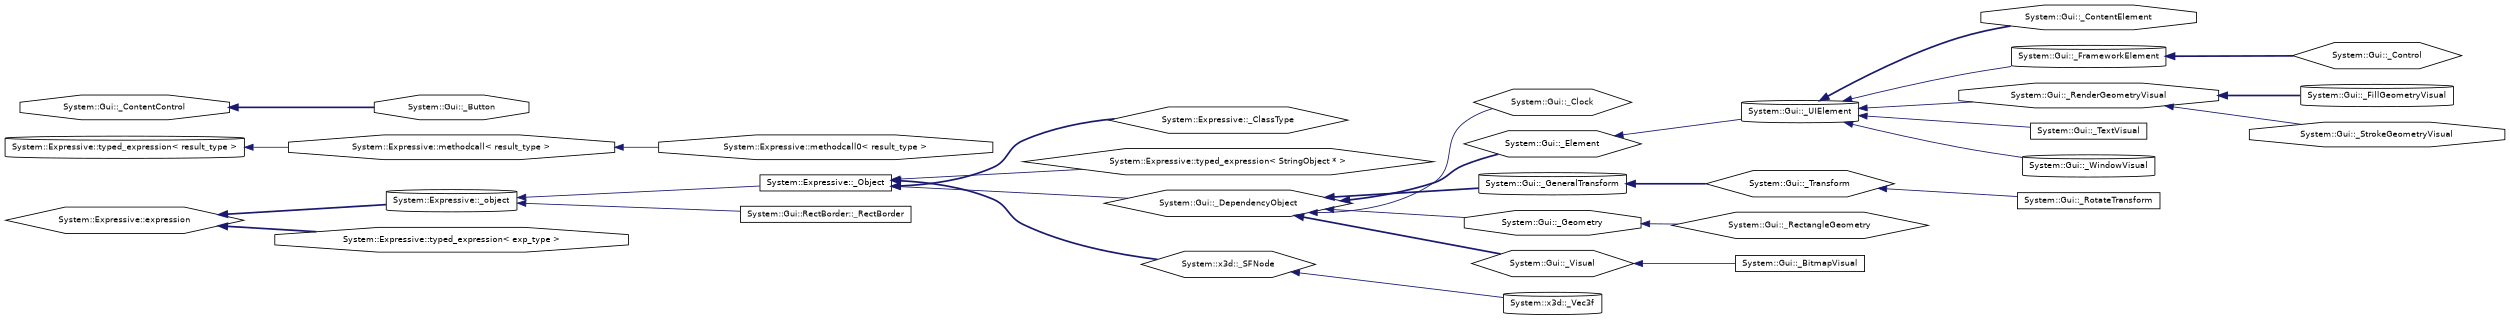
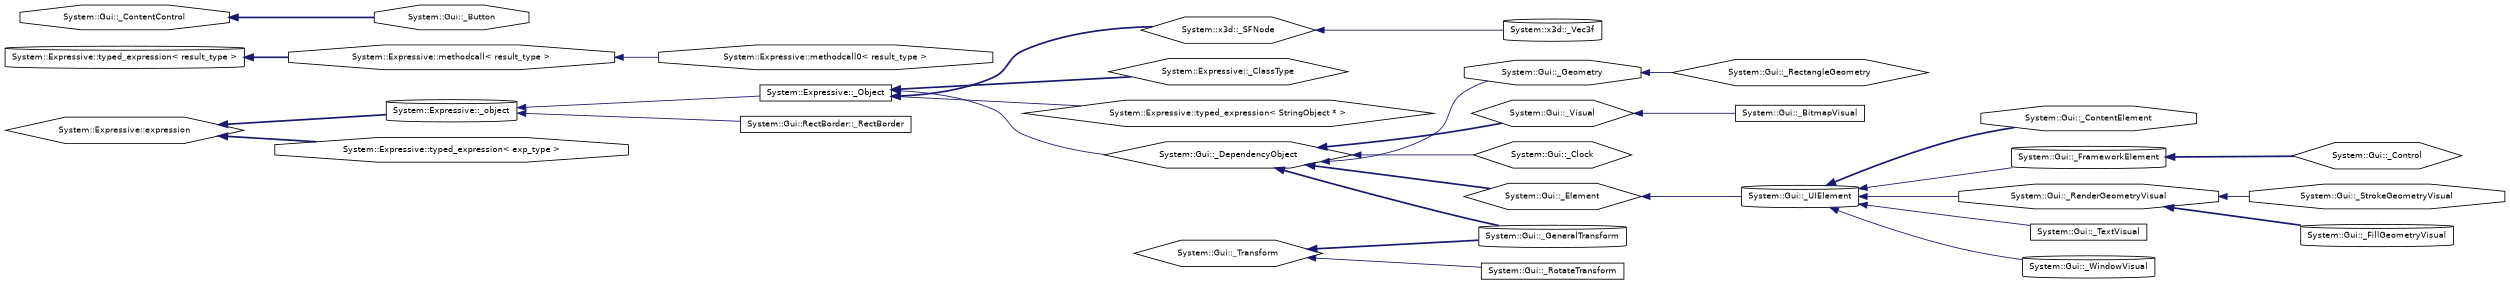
edge "System::Expressive::methodcall< result_type >" -> "System::Expressive::typed_expression< result_type >": style solid -> bold
edge "System::Gui::_Transform" -> "System::Gui::_GeneralTransform": reversed
